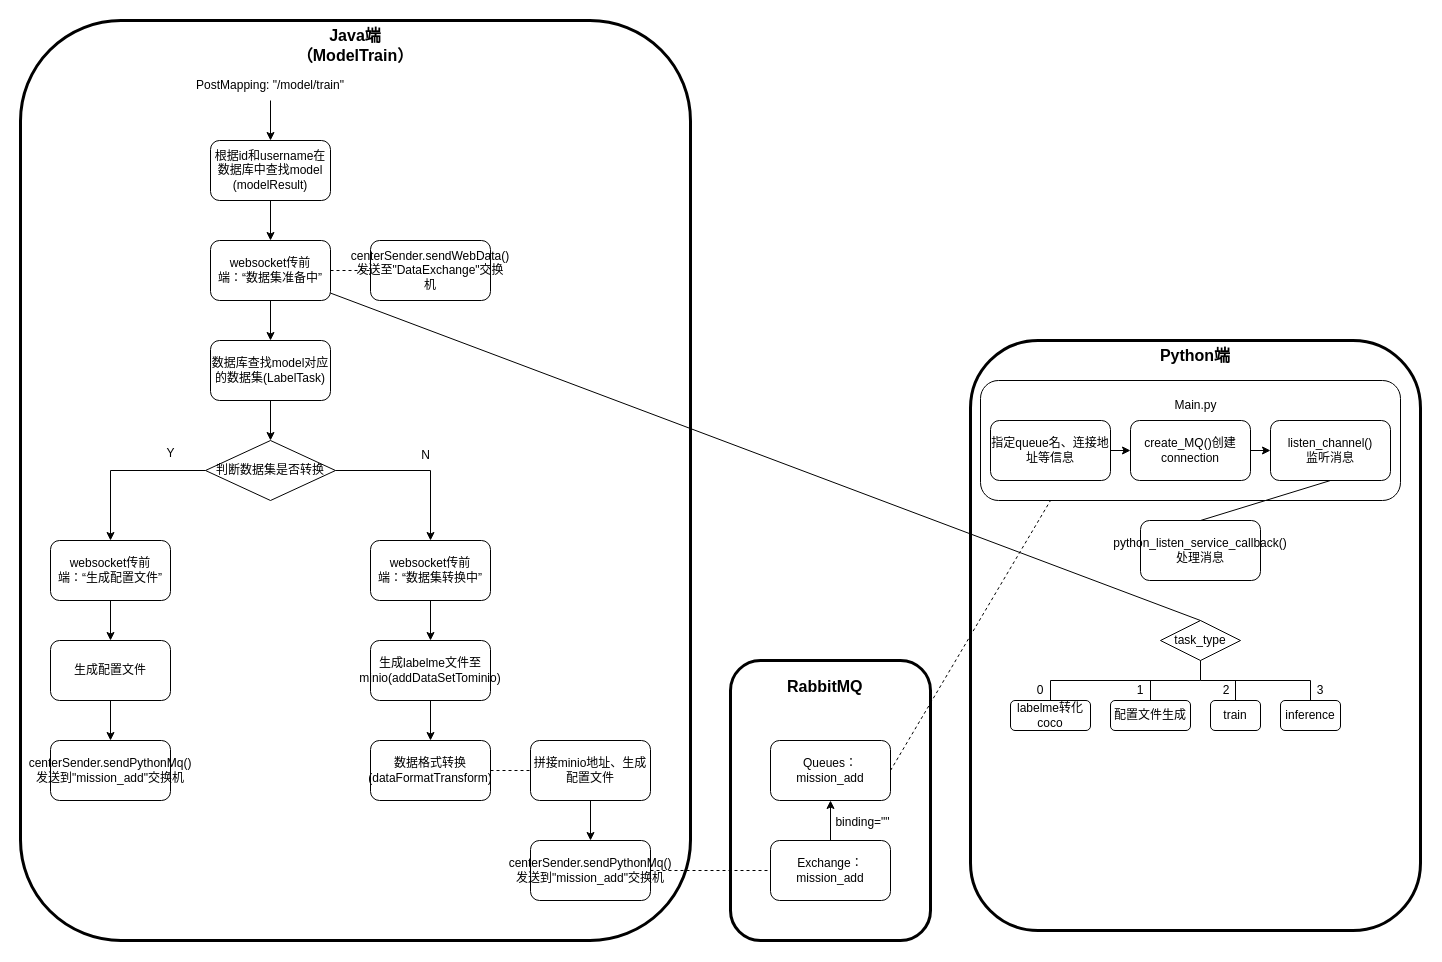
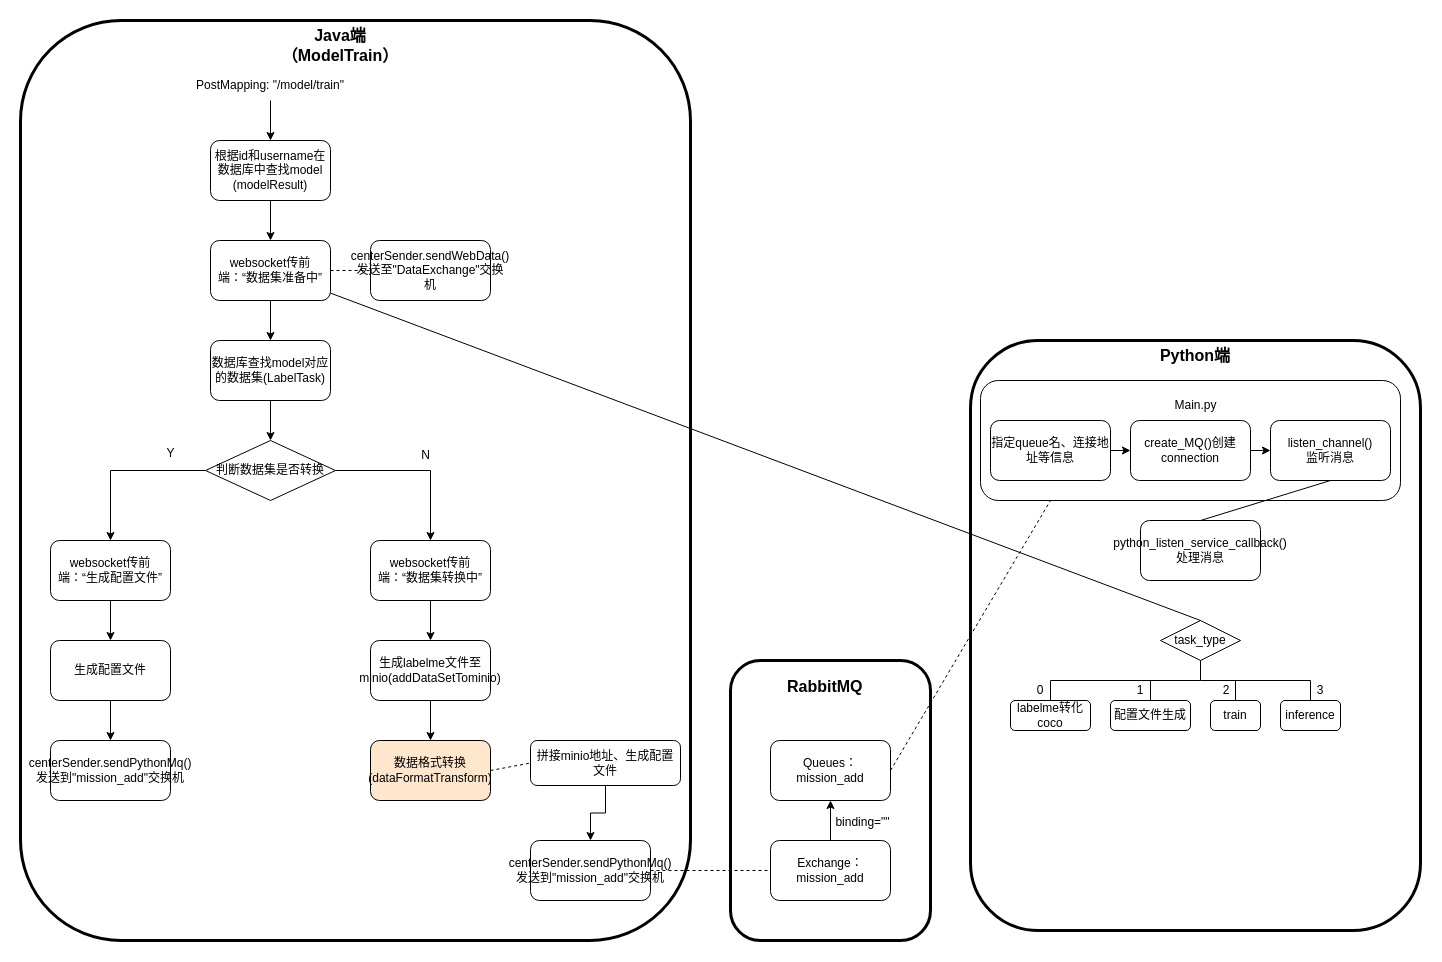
node "Java端（ModelTrain）": moved (356, 46) -> (341, 46)
node "数据格式转换(dataFormatTransform)": fillcolor #ffffff -> #ffe6cc
node "拼接minio地址、生成配置文件": size 120x60 -> 150x45
